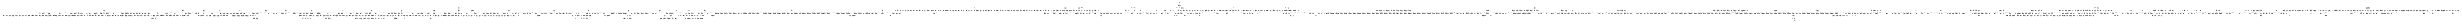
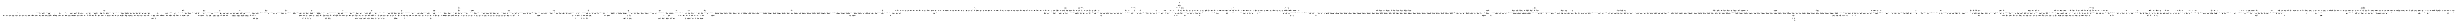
node "sym53c8xx_2": removed
